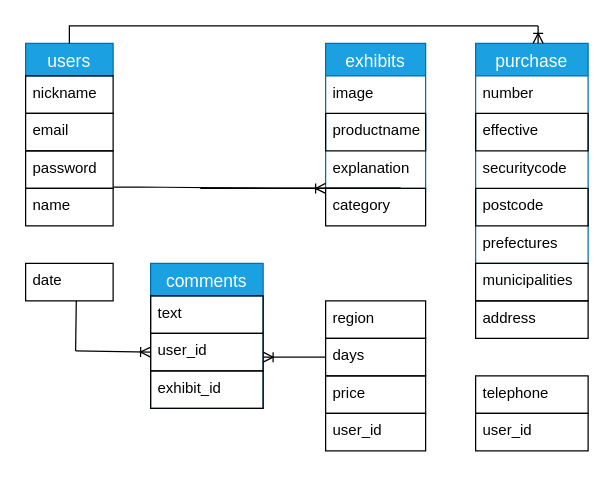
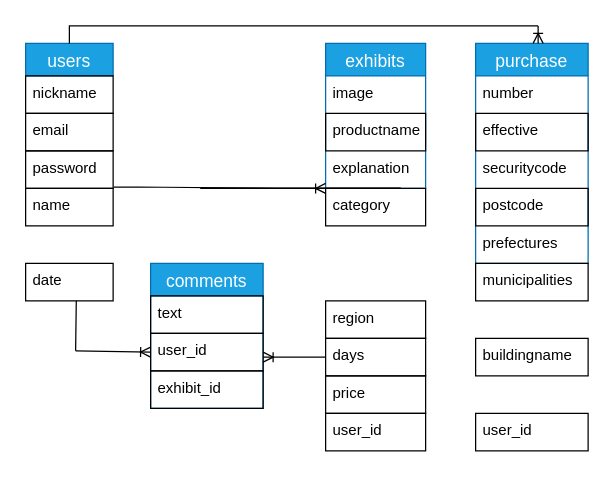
node "address": removed
node "buildingname": added
node "telephone": removed
